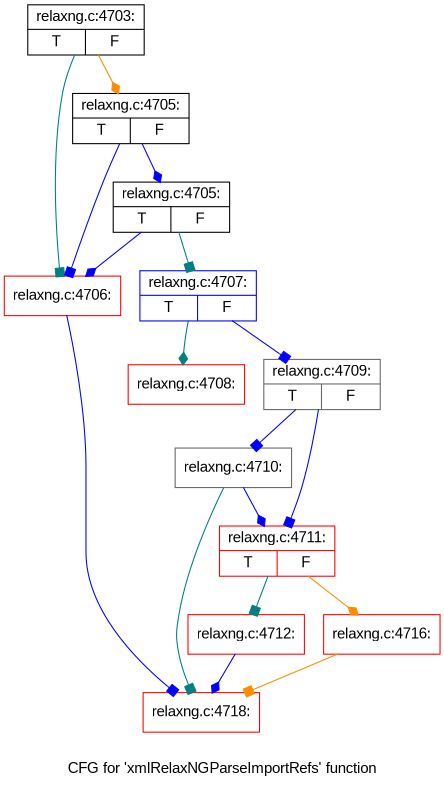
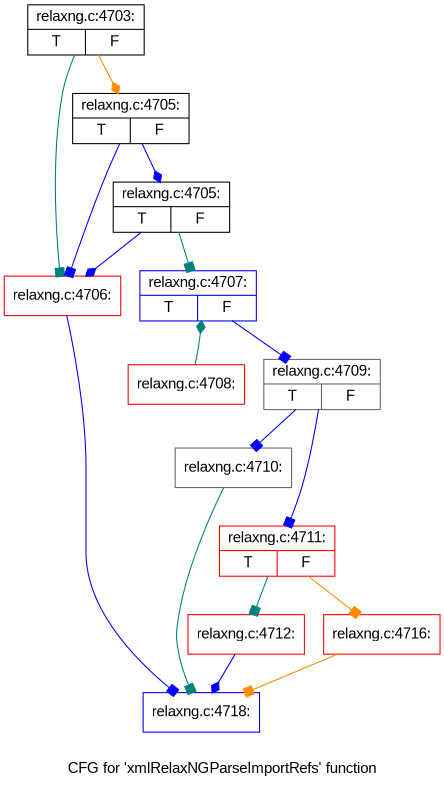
edge "relaxng.c:4707:" -> "relaxng.c:4708:": reversed
edge "relaxng.c:4710:" -> "relaxng.c:4711:": removed
edge "relaxng.c:4711:" -> "relaxng.c:4716:": arrowhead diamond -> box
node "relaxng.c:4718:": color red -> blue
